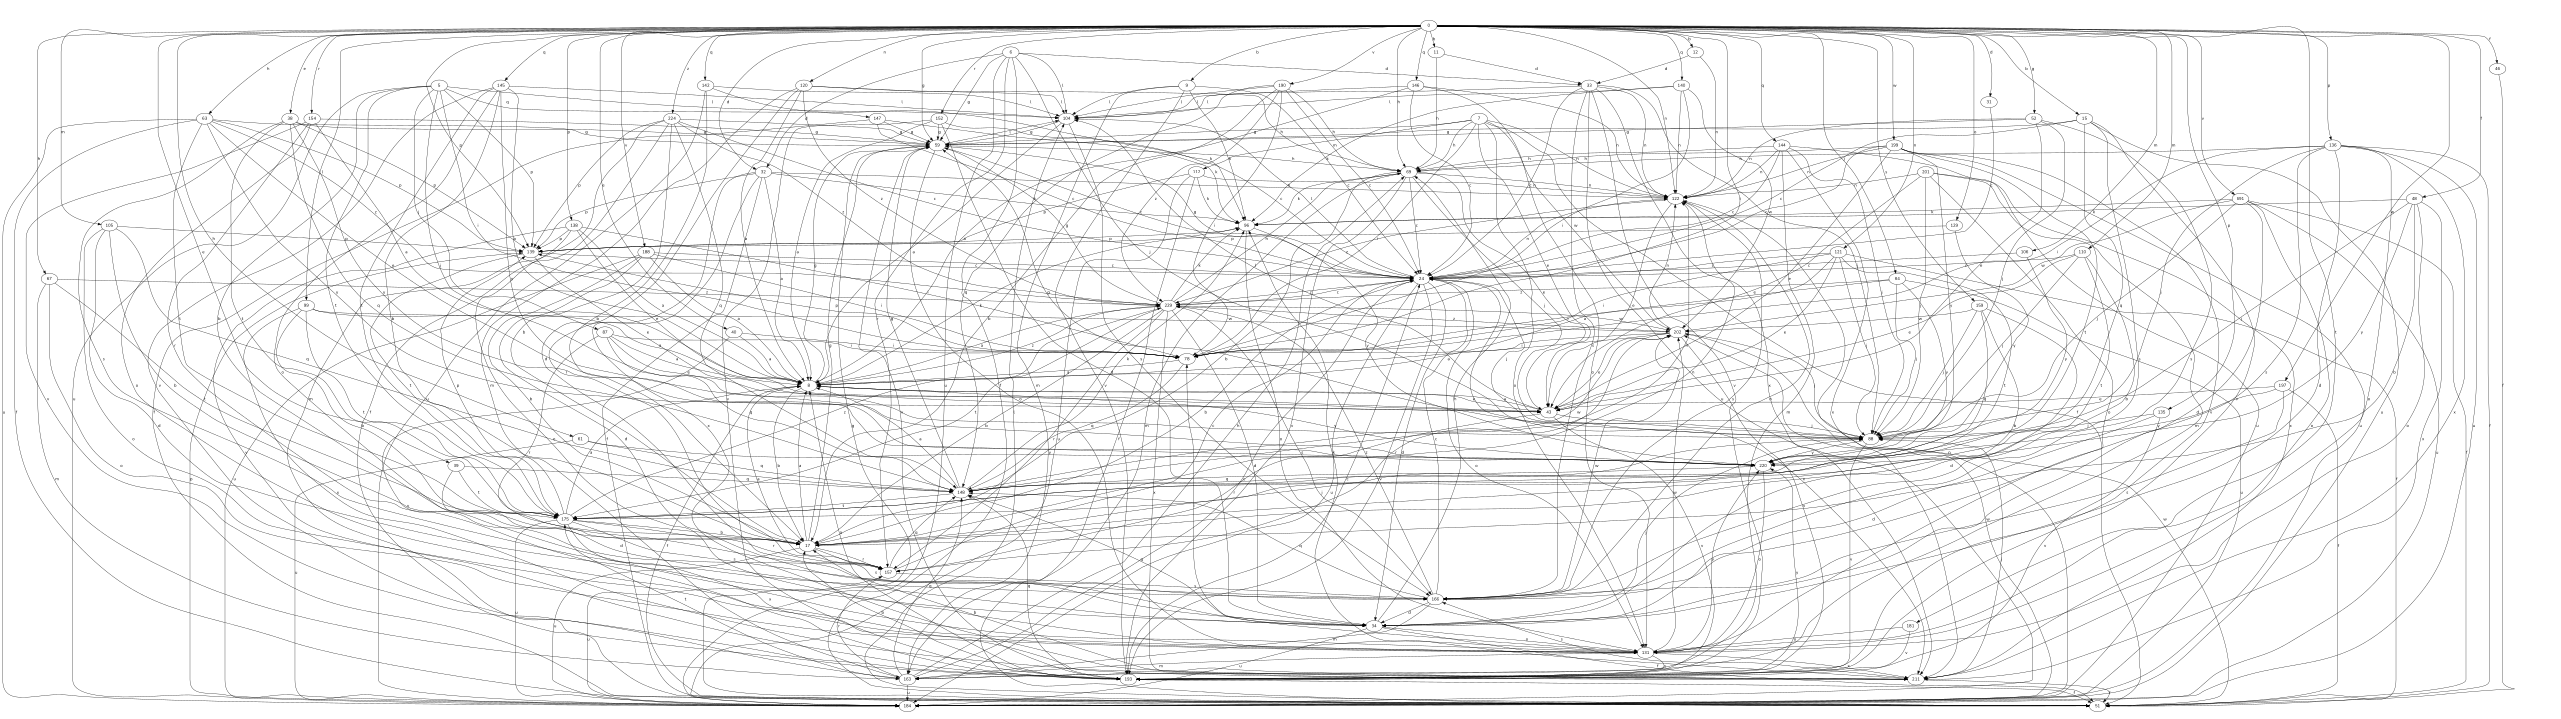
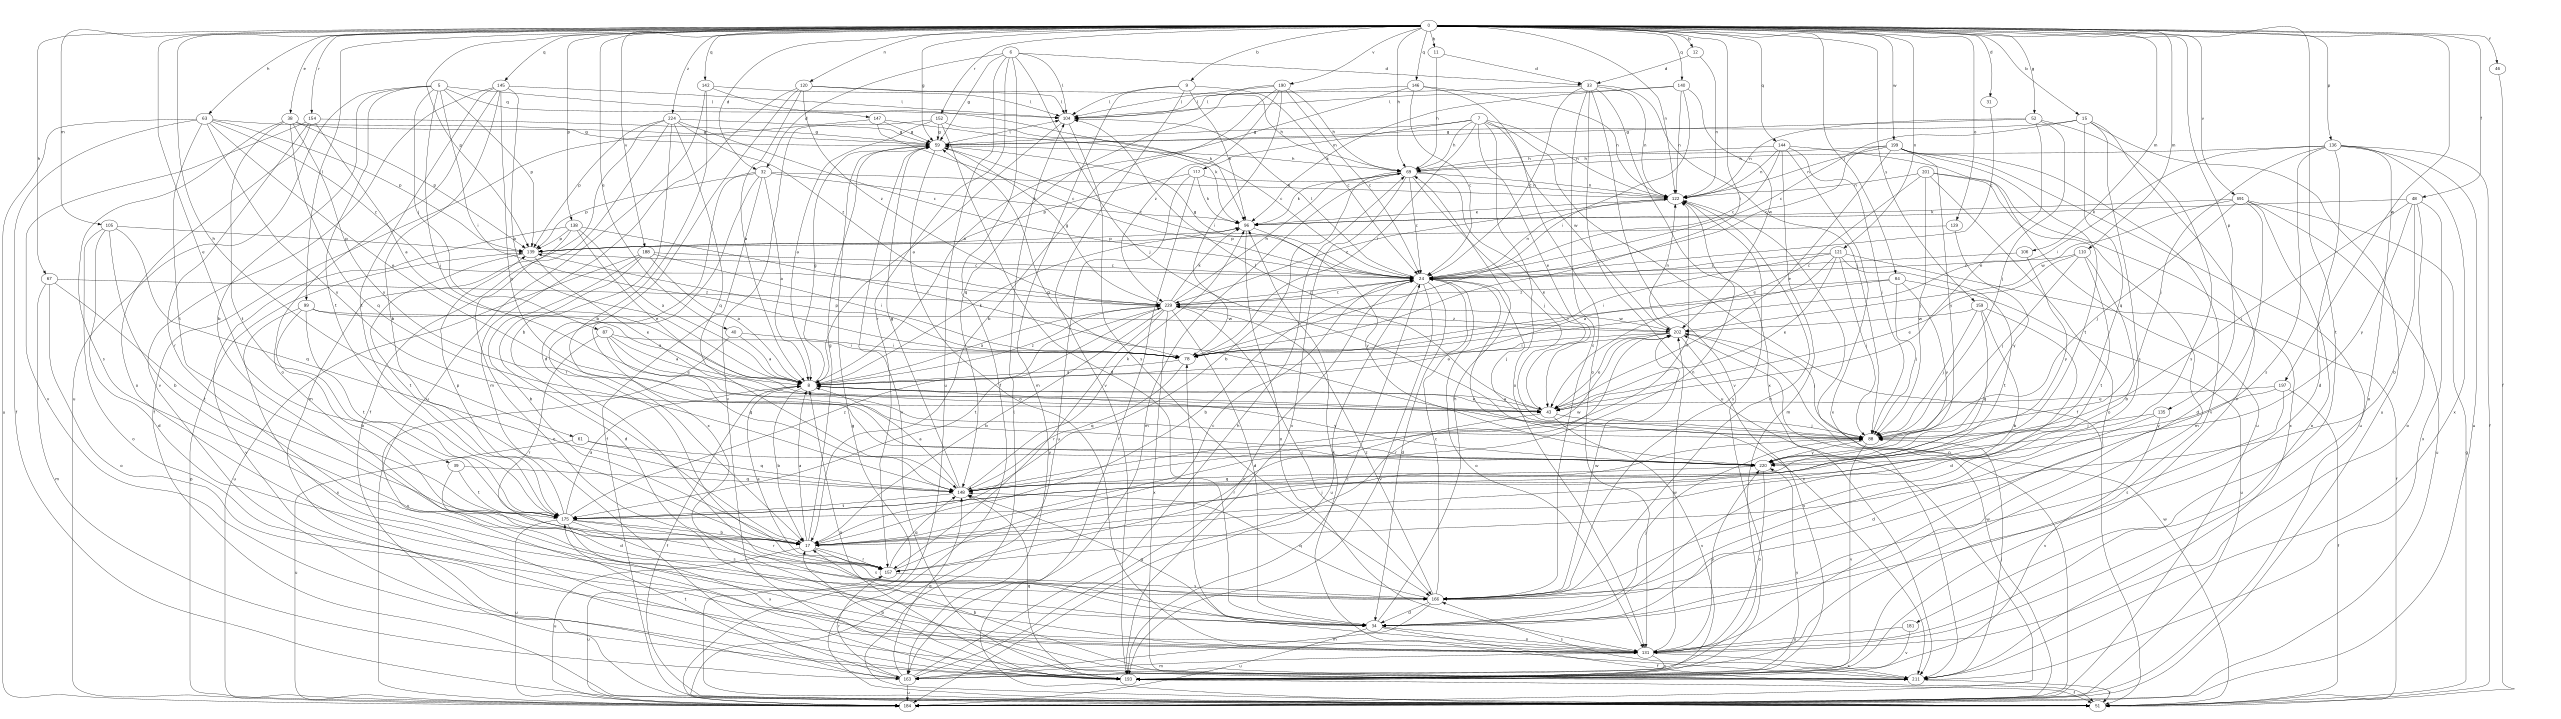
edge "104" -> "59": removed, label "g"
edge "122" -> "43": now "122" -> "96"
edge "691" -> "51": label "f" -> "g"
